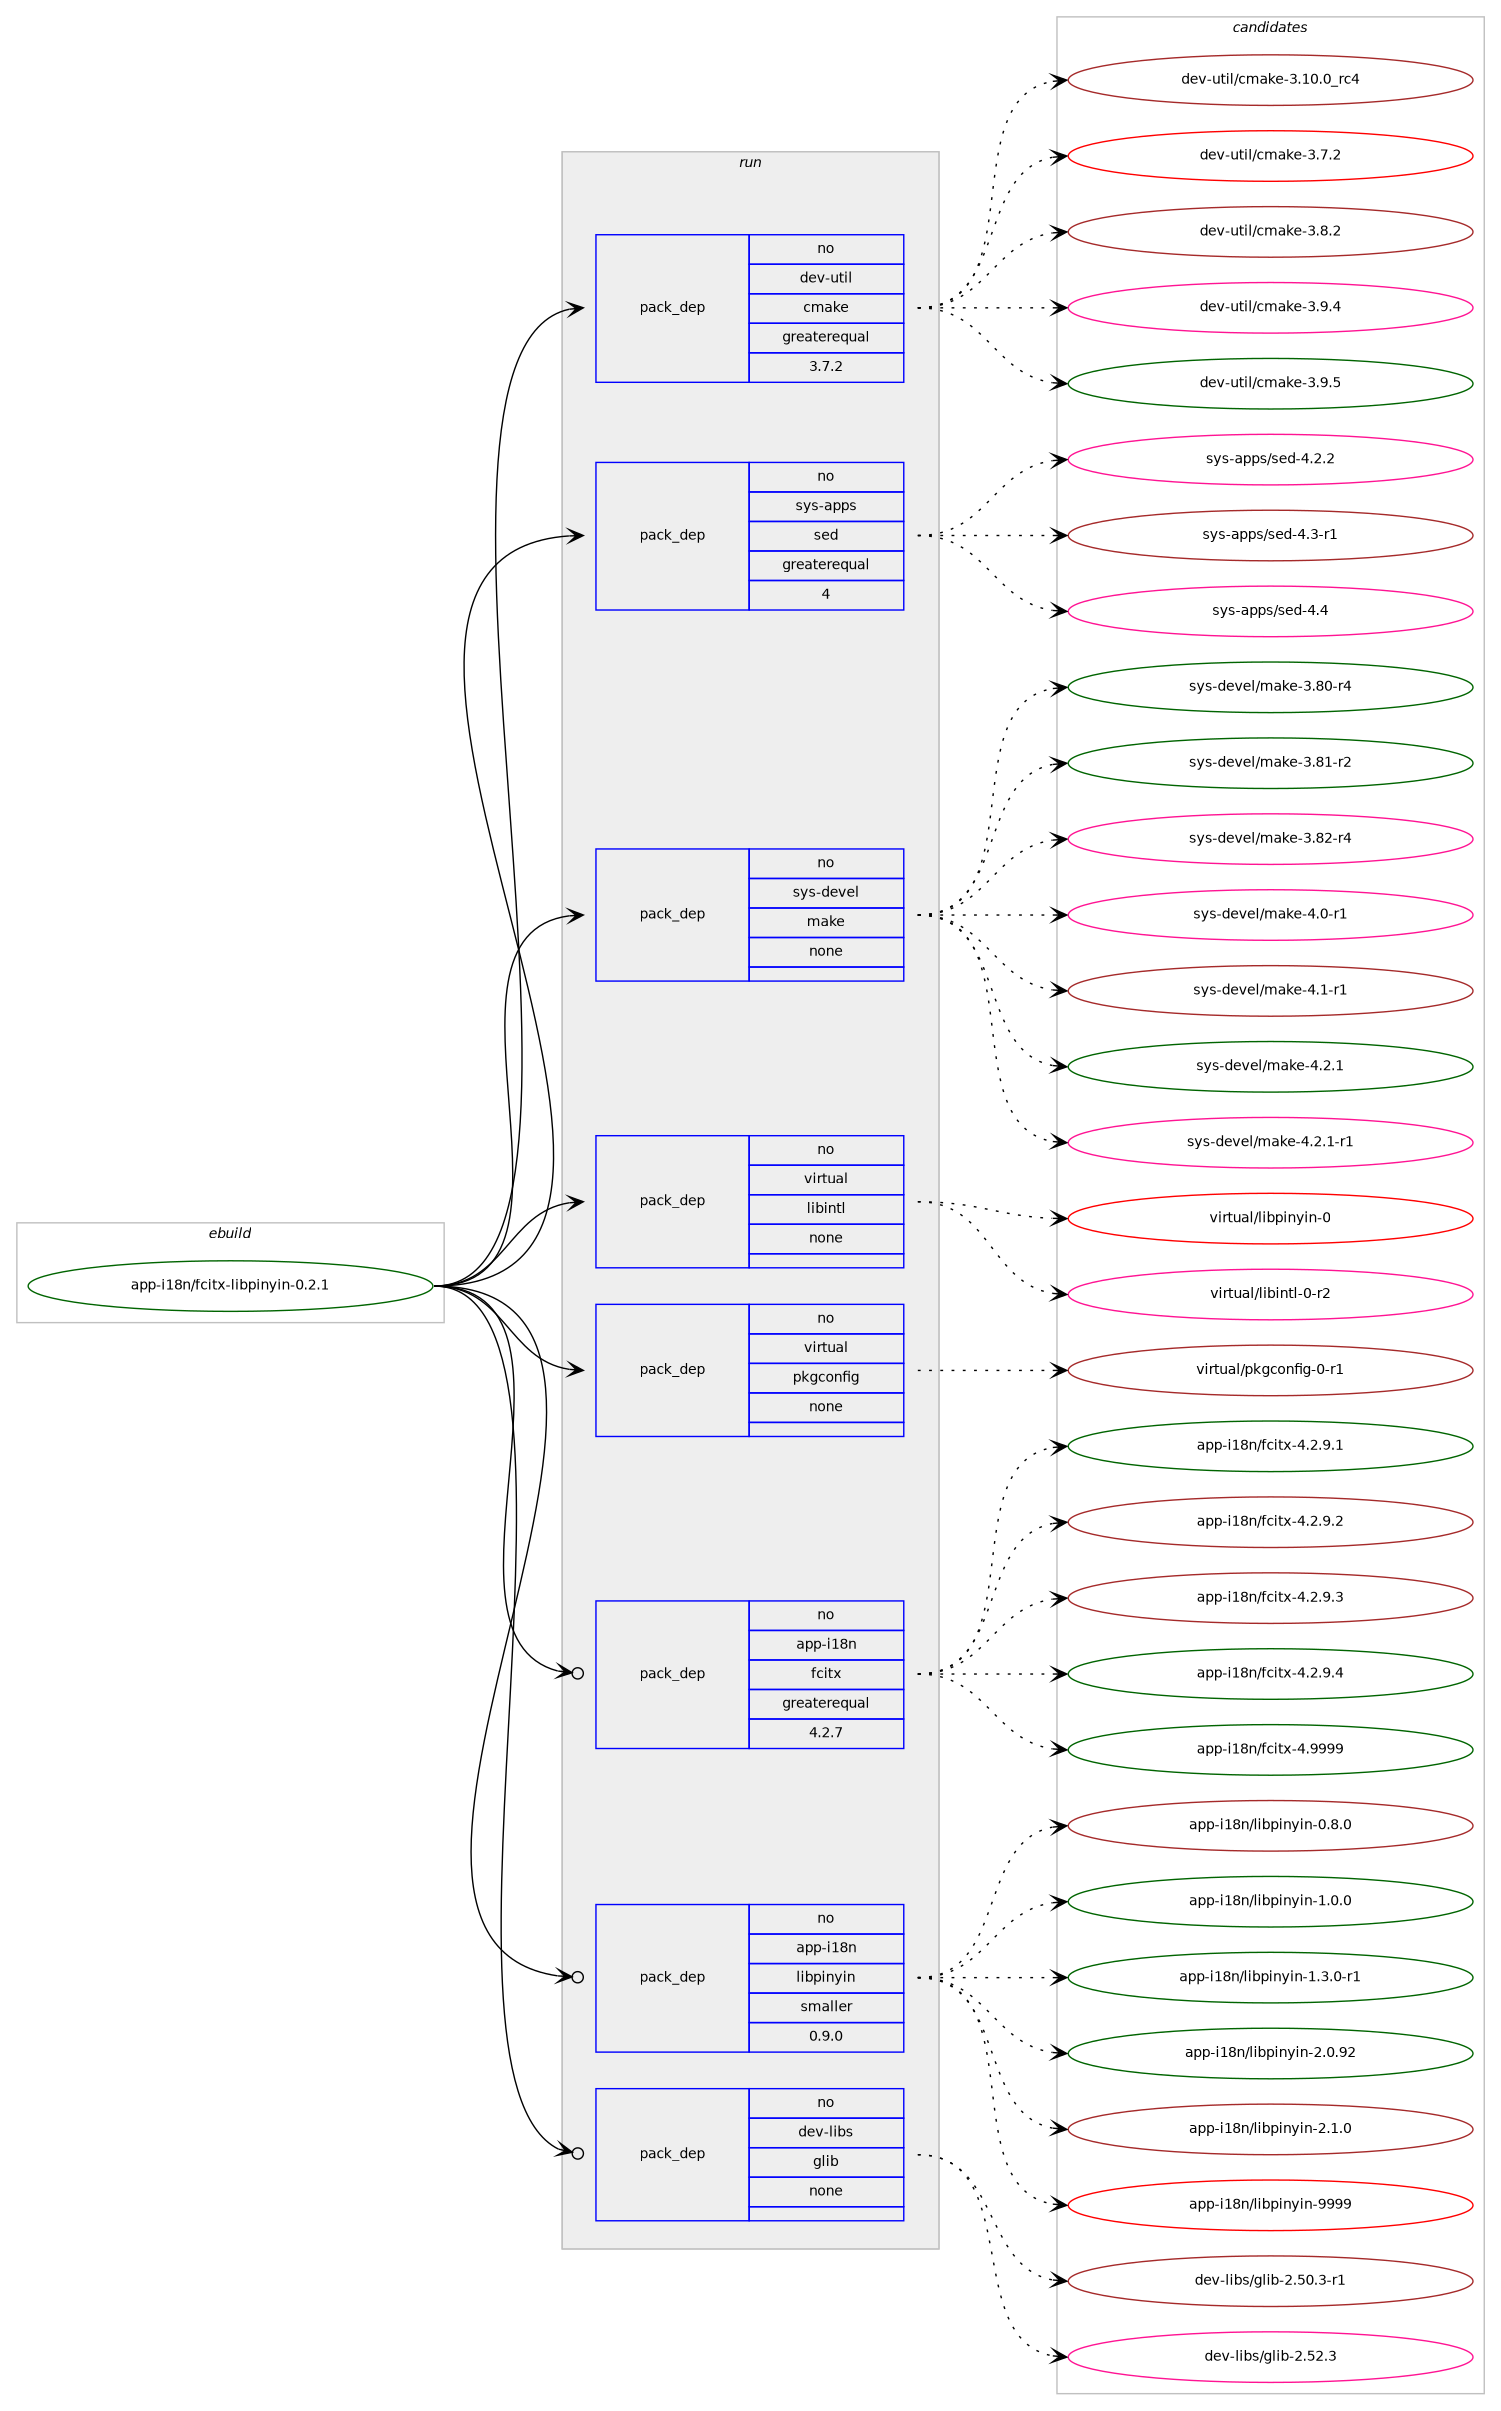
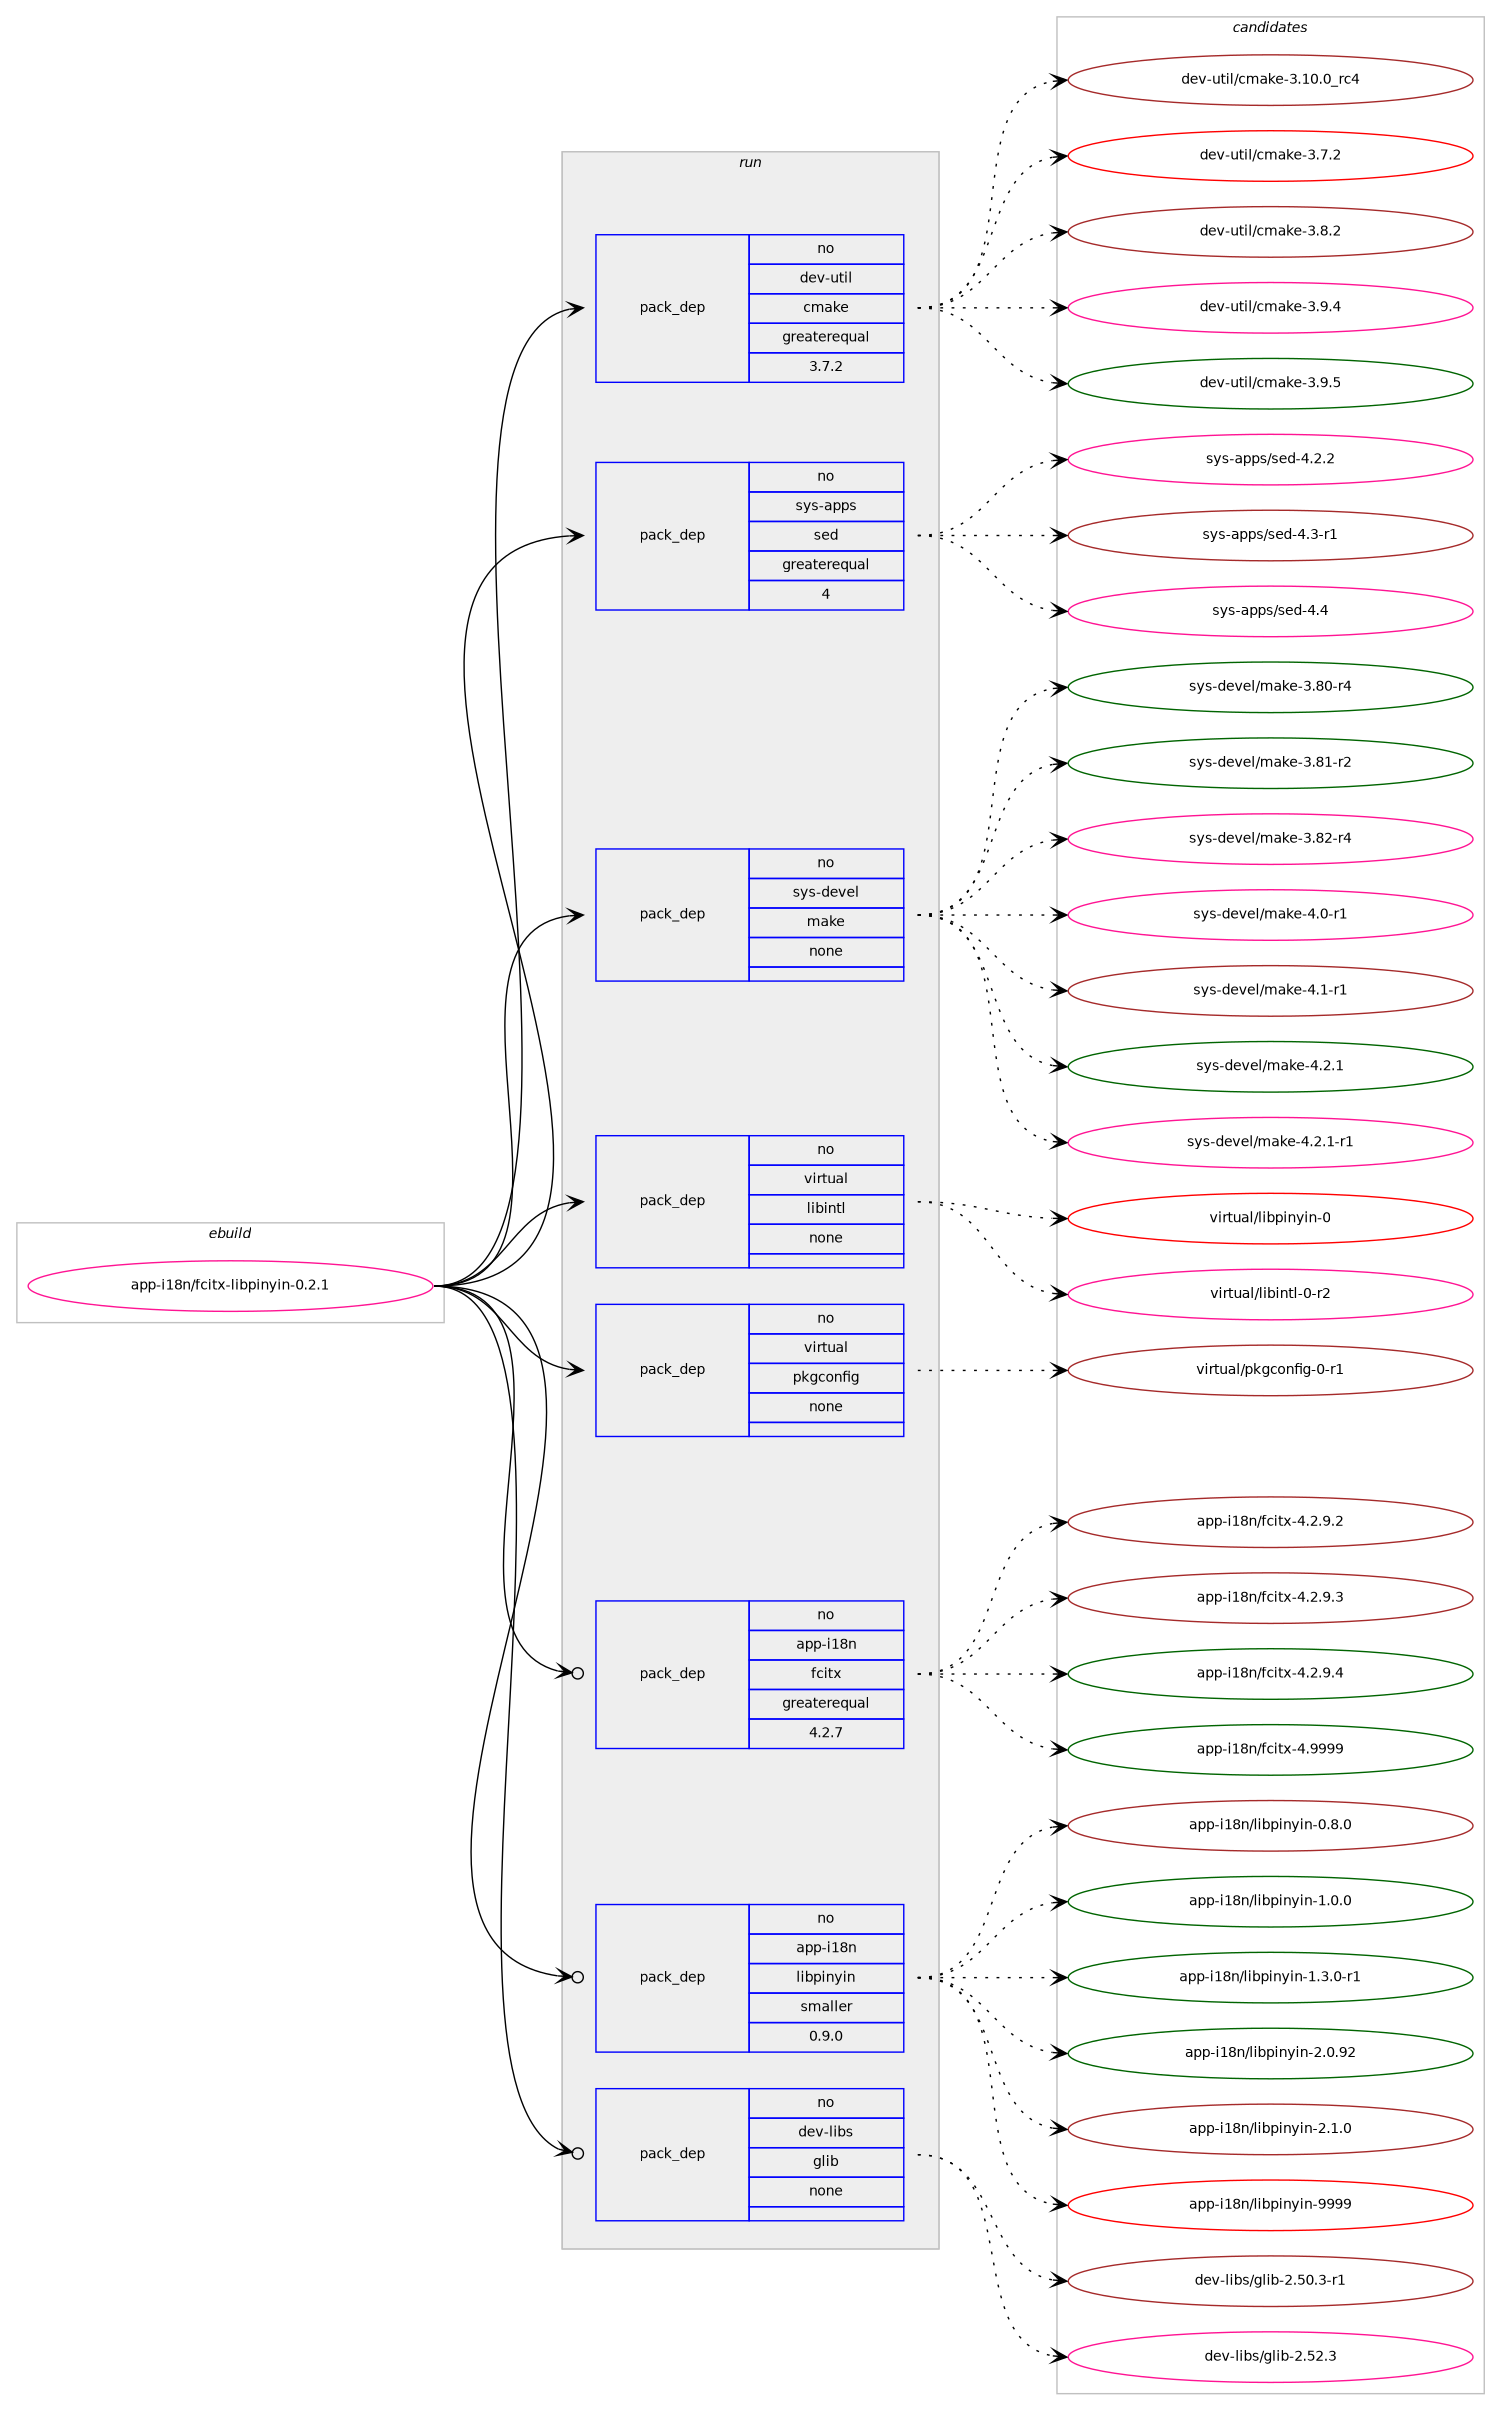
node "app-i18n/fcitx-libpinyin-0.2.1": color darkgreen -> deeppink
node "app-i18n/fcitx-4.2.9.1": removed
